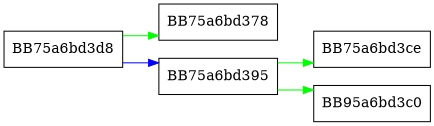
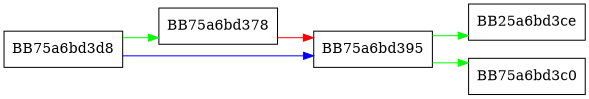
edge "BB75a6bd378" -> "BB75a6bd395": added
node "BB75a6bd3ce": label "BB75a6bd3ce" -> "BB25a6bd3ce"
node "BB95a6bd3c0": label "BB95a6bd3c0" -> "BB75a6bd3c0"
